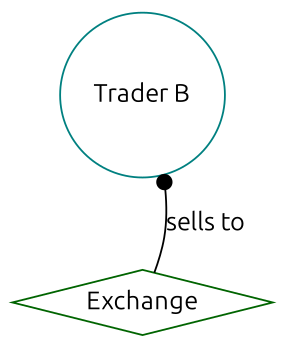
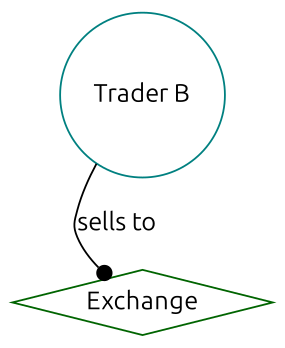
edge "Exchange" -> "Trader B": reversed
